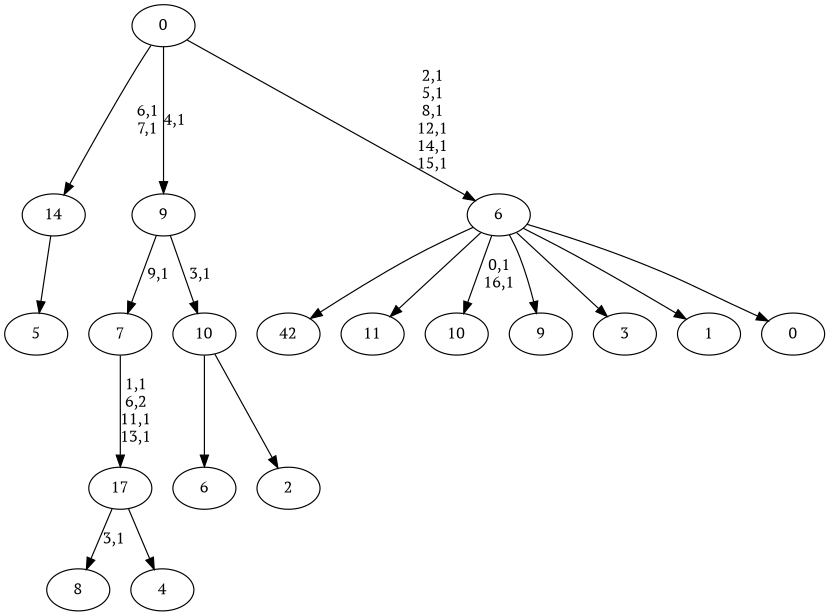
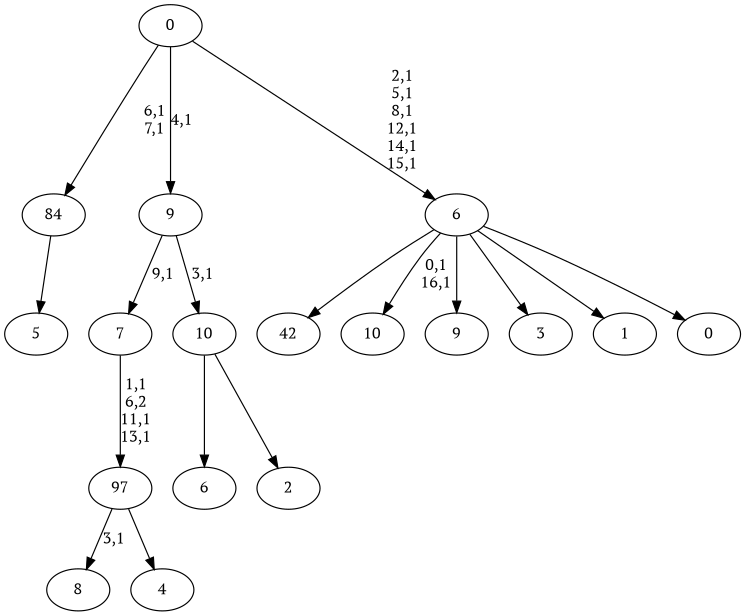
node "14": label "14" -> "84"
node "11": removed
node "17": label "17" -> "97"
